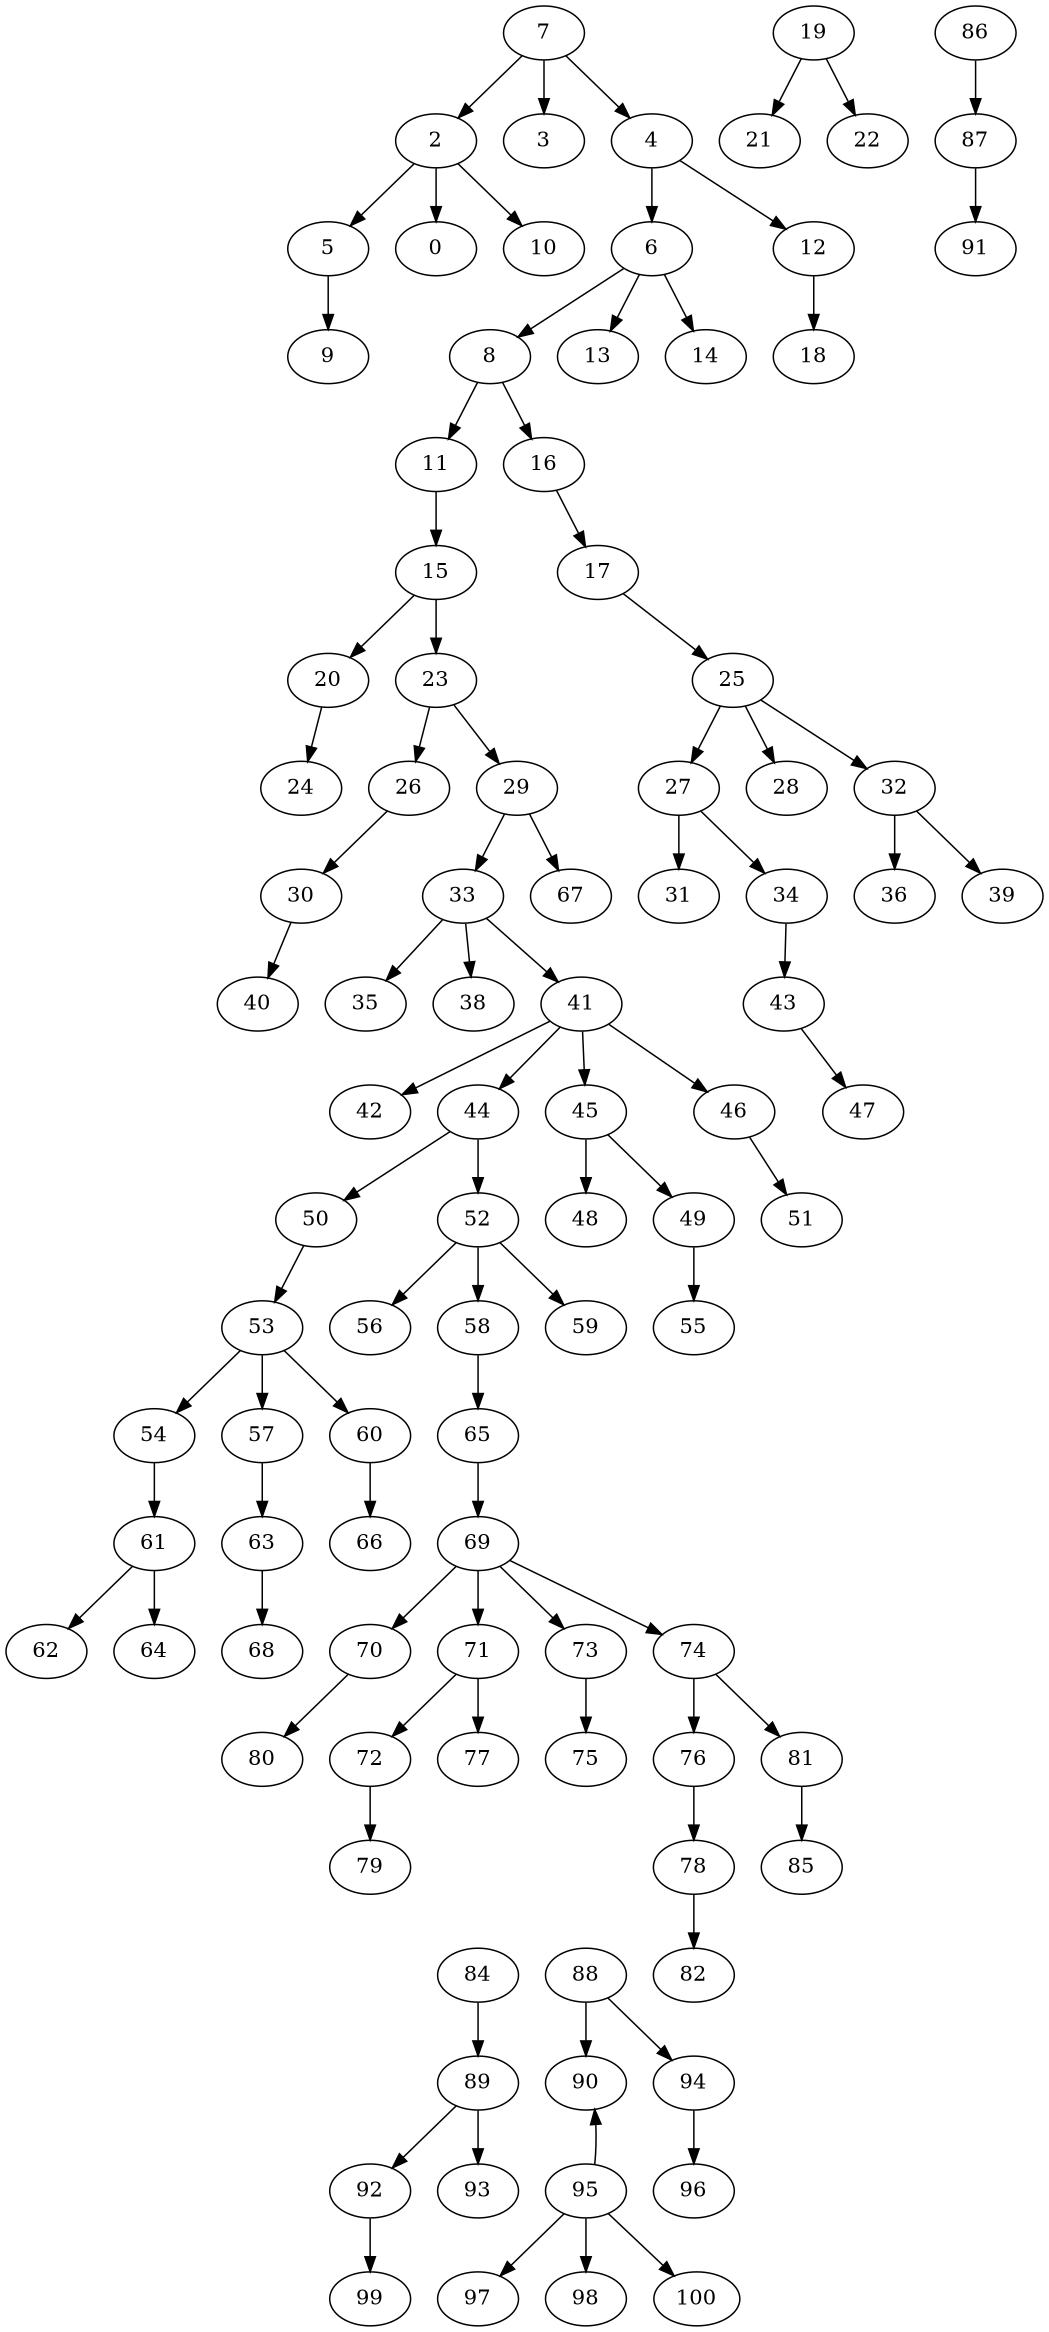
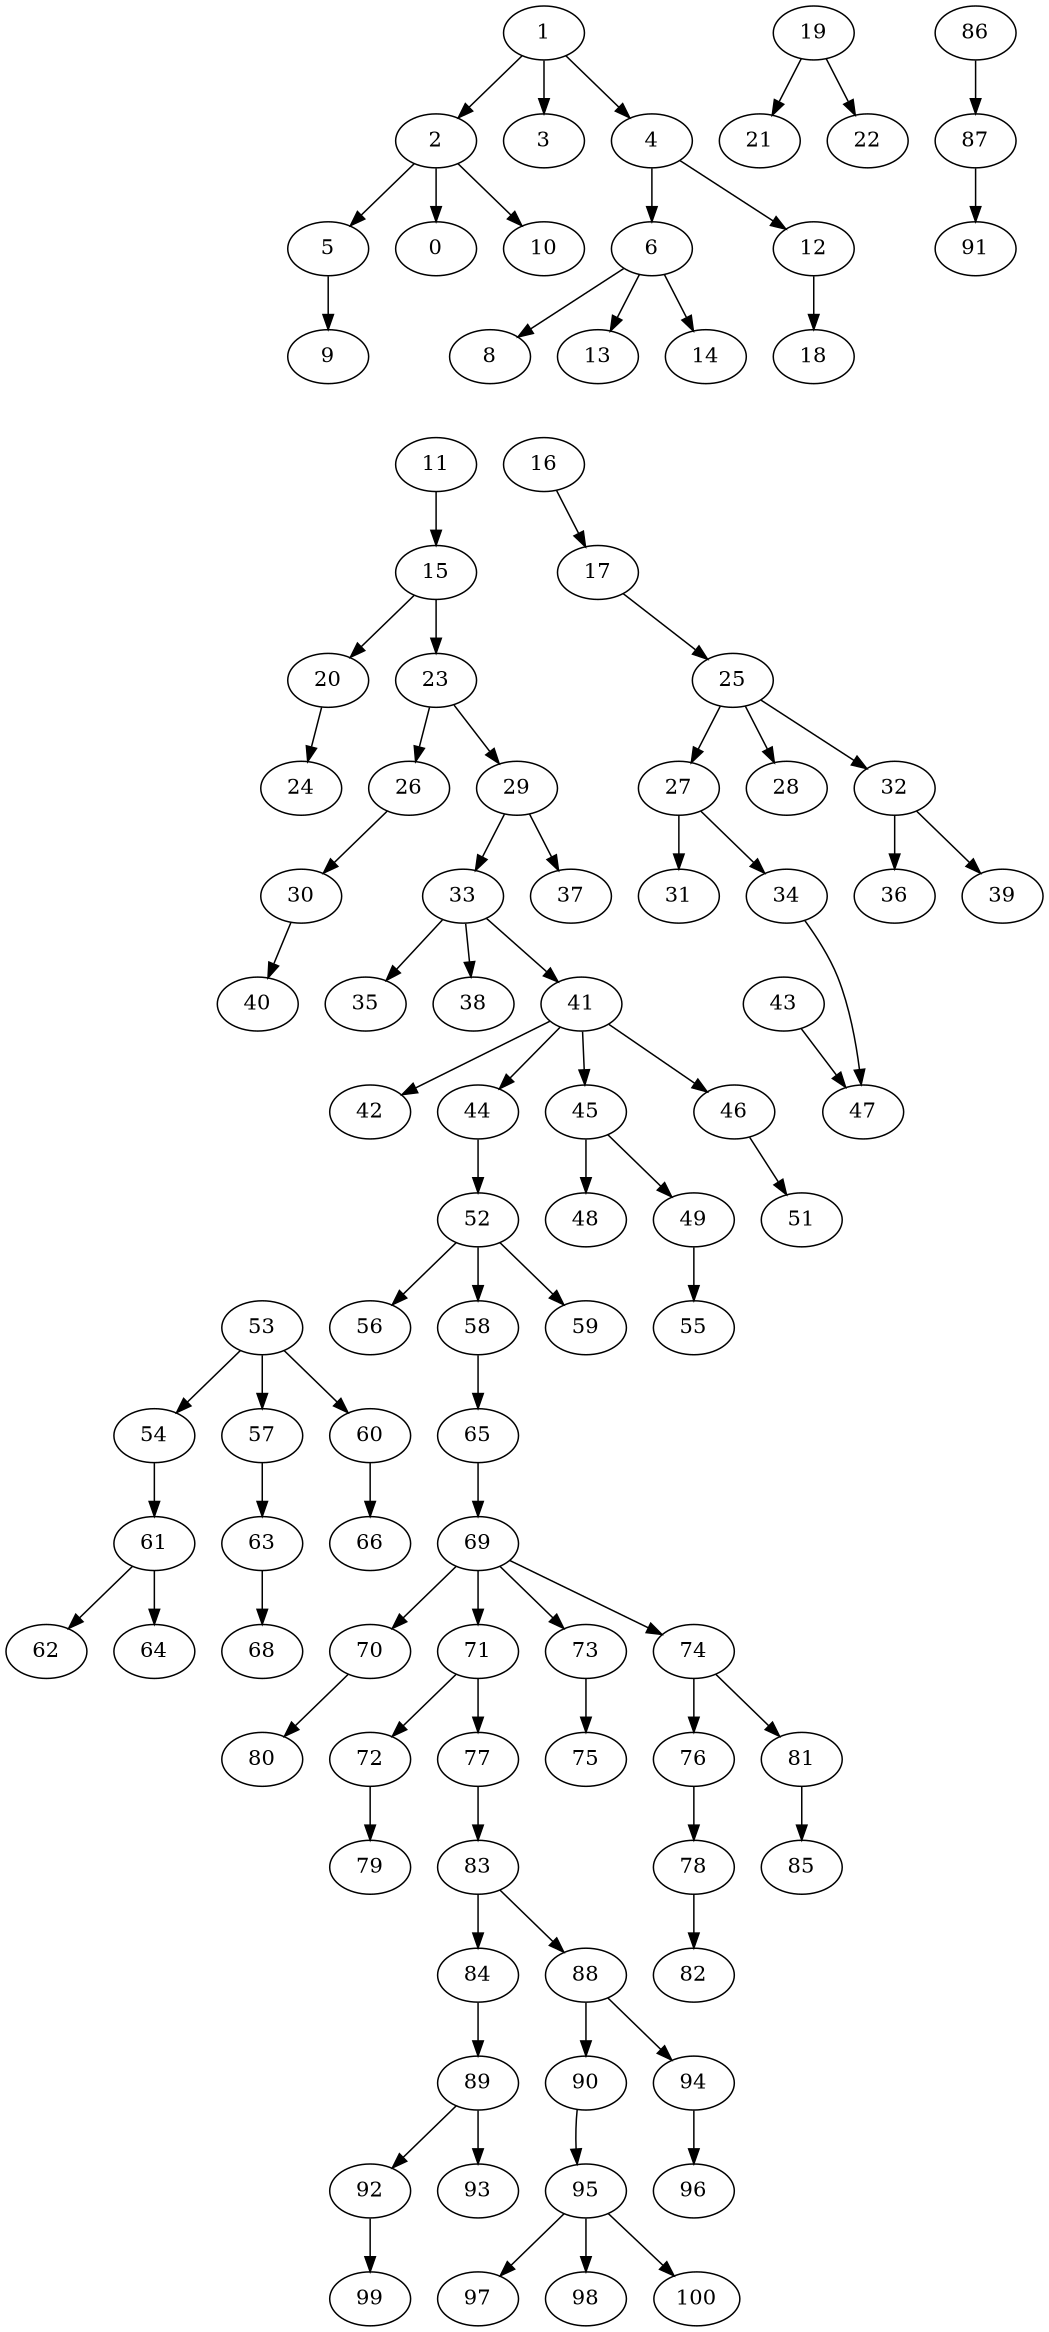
node "7": label "7" -> "1"
edge "8" -> "11": removed
edge "8" -> "16": removed
node "67": label "67" -> "37"
edge "34" -> "43": now "34" -> "47"
node "50": removed
node "83": added
edge "95" -> "90": reversed
